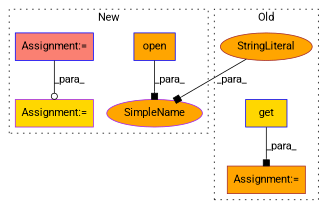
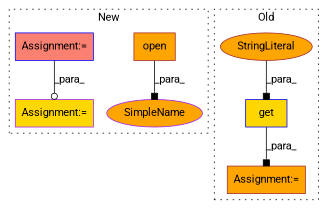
node "open": color blue -> brown
edge "StringLiteral" -> "SimpleName": now "StringLiteral" -> "get"
